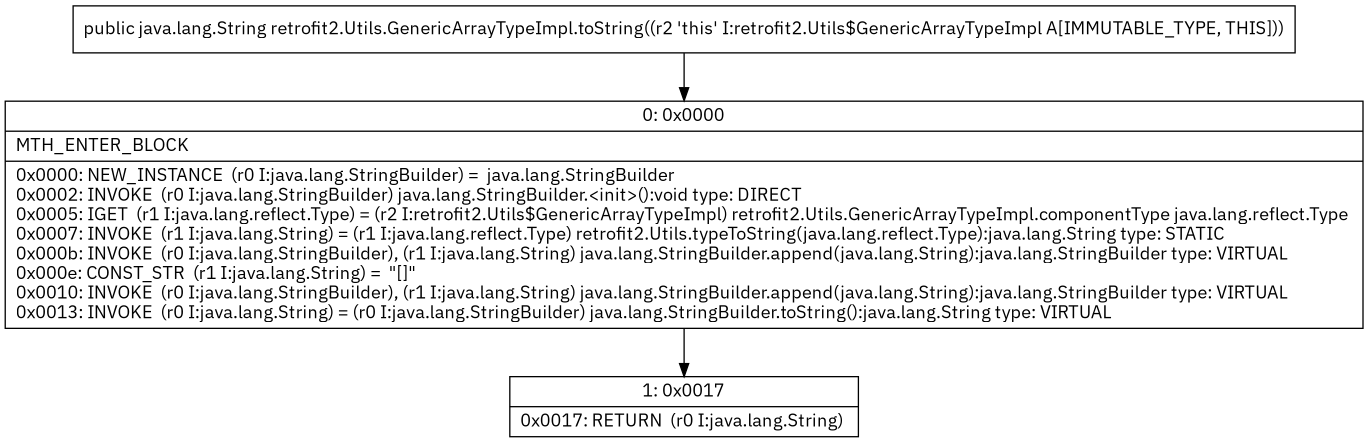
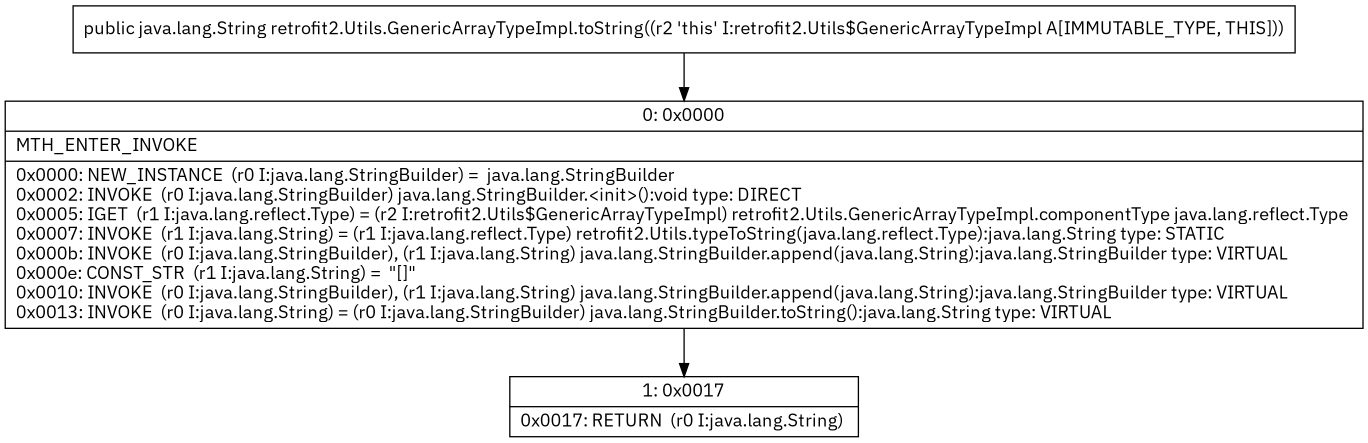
node "0: 0x0000": text "MTH_ENTER_BLOCK" -> "MTH_ENTER_INVOKE"
